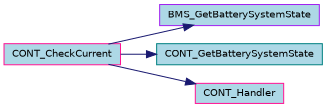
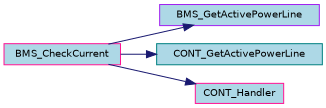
node "BMS_GetBatterySystemState": label "BMS_GetBatterySystemState" -> "BMS_GetActivePowerLine"
node "CONT_CheckCurrent": label "CONT_CheckCurrent" -> "BMS_CheckCurrent"
node "CONT_GetBatterySystemState": label "CONT_GetBatterySystemState" -> "CONT_GetActivePowerLine"
